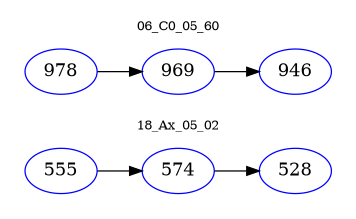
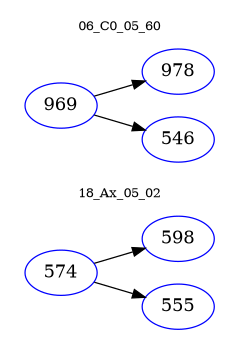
edge "978" -> "969": reversed
node "946": label "946" -> "546"
edge "555" -> "574": reversed
node "528": label "528" -> "598"
